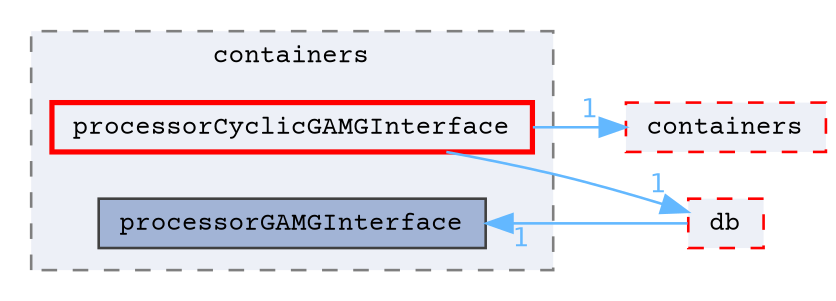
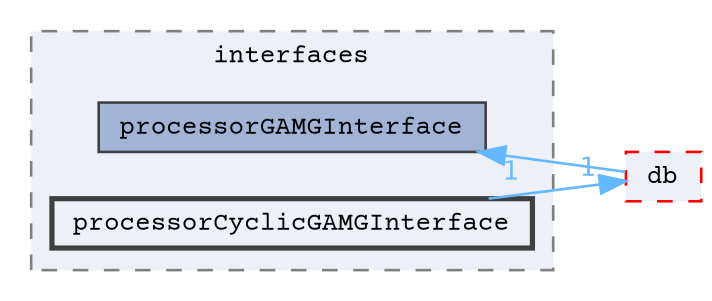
cluster "containers": label "containers" -> "interfaces"
node "processorCyclicGAMGInterface": color red -> grey25
node "containers": removed
